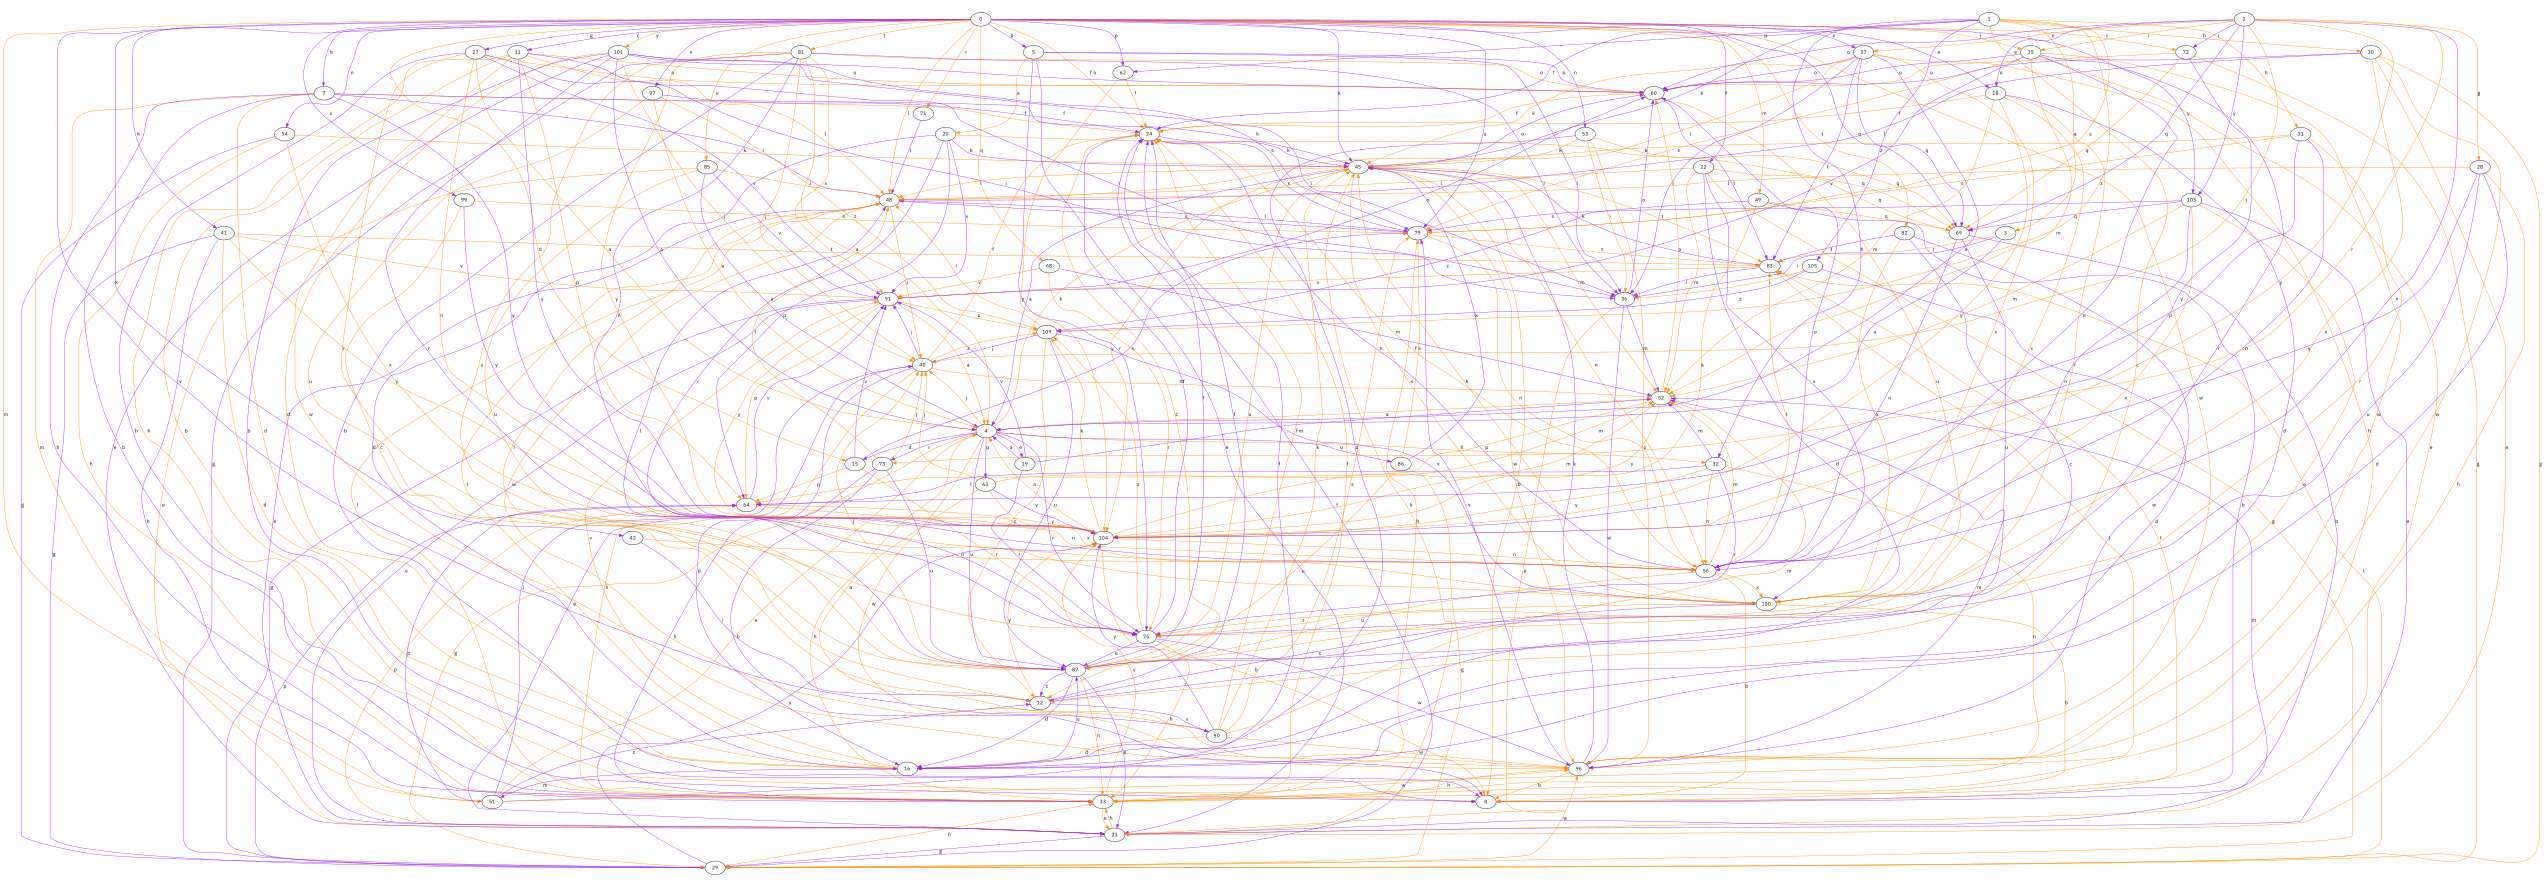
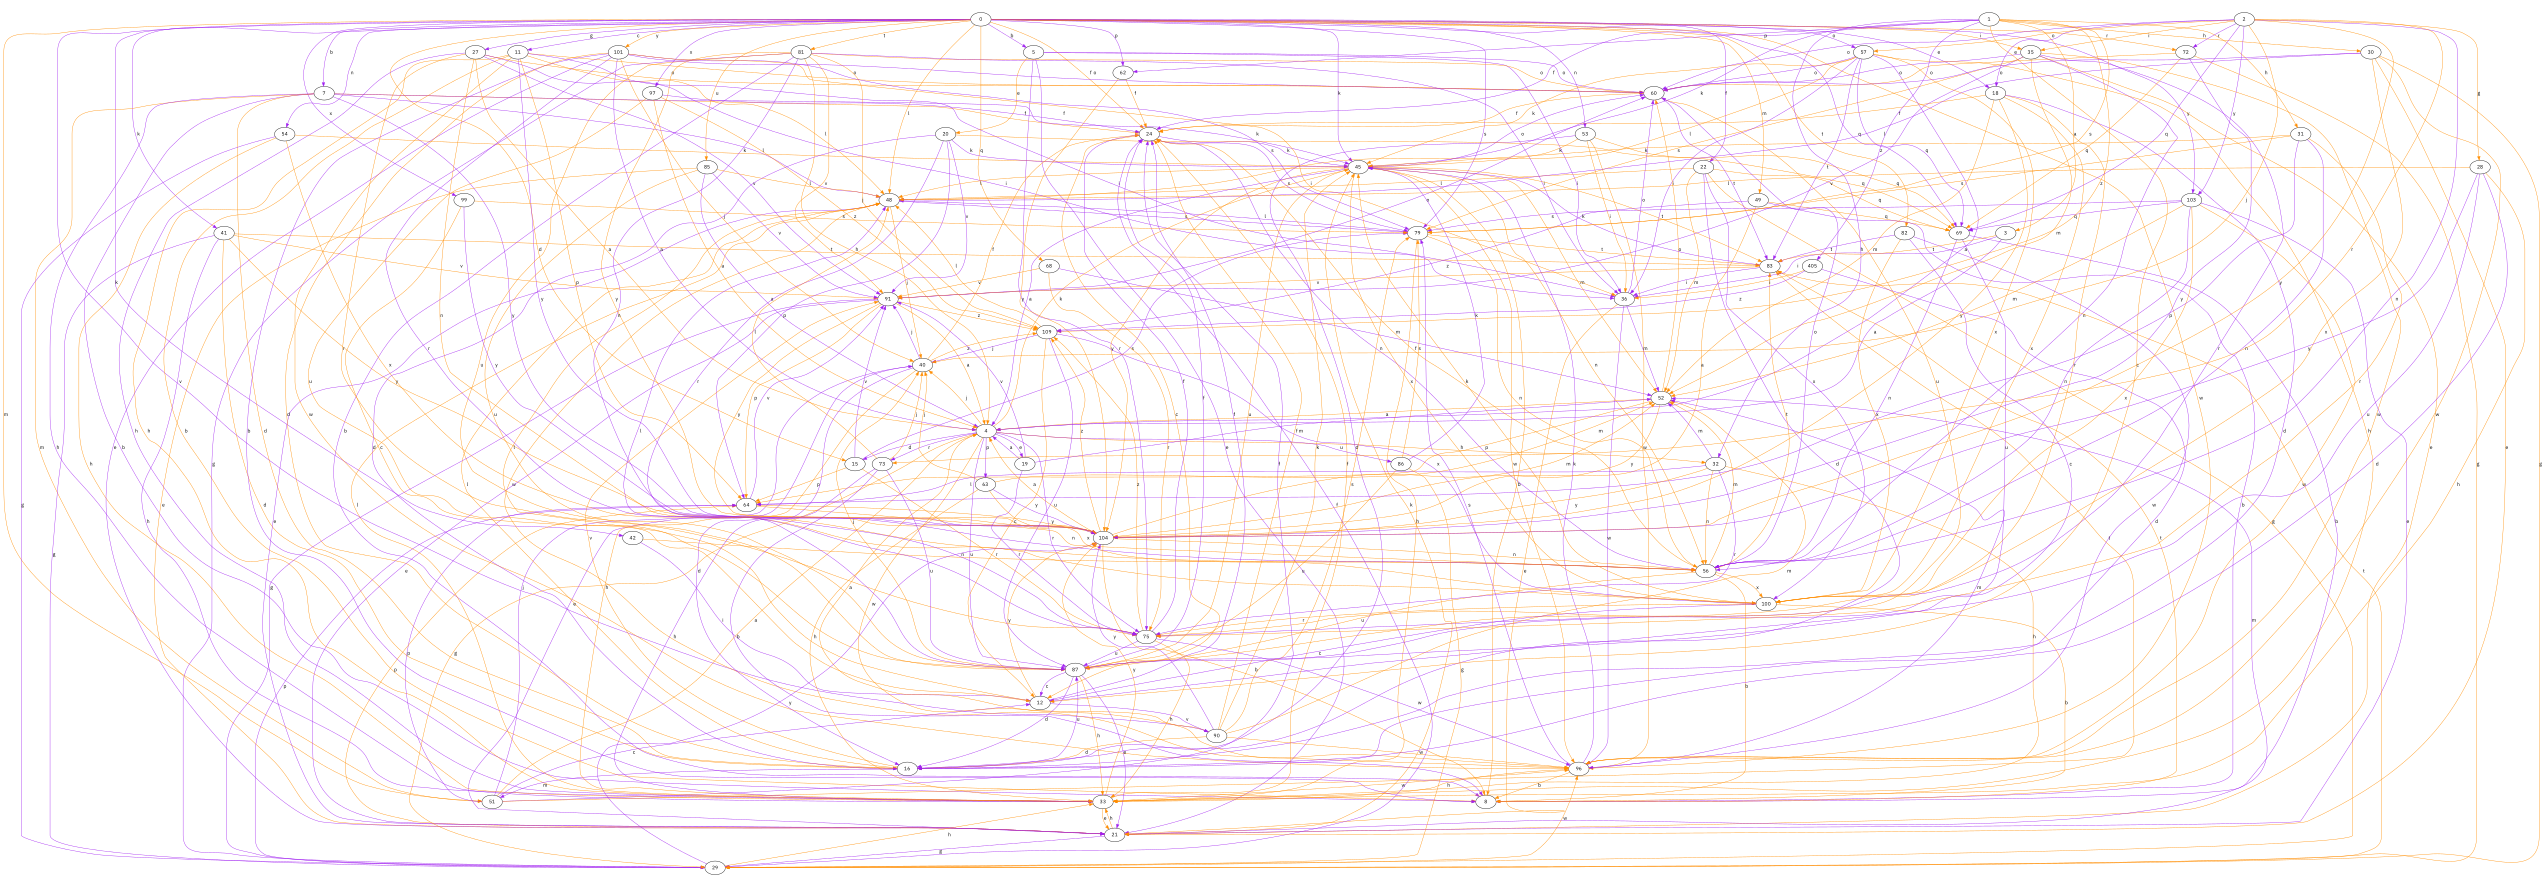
edge "101" -> "36": color purple -> darkorange
node "71": removed
edge "81" -> "40": now "81" -> "109"
edge "81" -> "4": label "a" -> "h"
node "105": label "105" -> "405"
edge "40" -> "52": removed, label "m"
edge "104" -> "109": label "k" -> "z"
edge "53" -> "96": label "o" -> "w"
